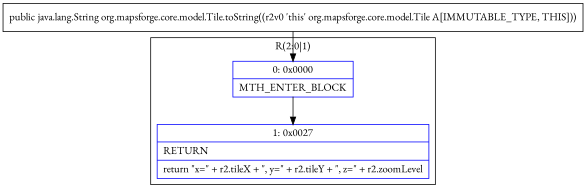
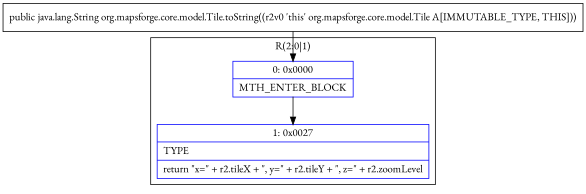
node "1: 0x0027": text "RETURN" -> "TYPE"
